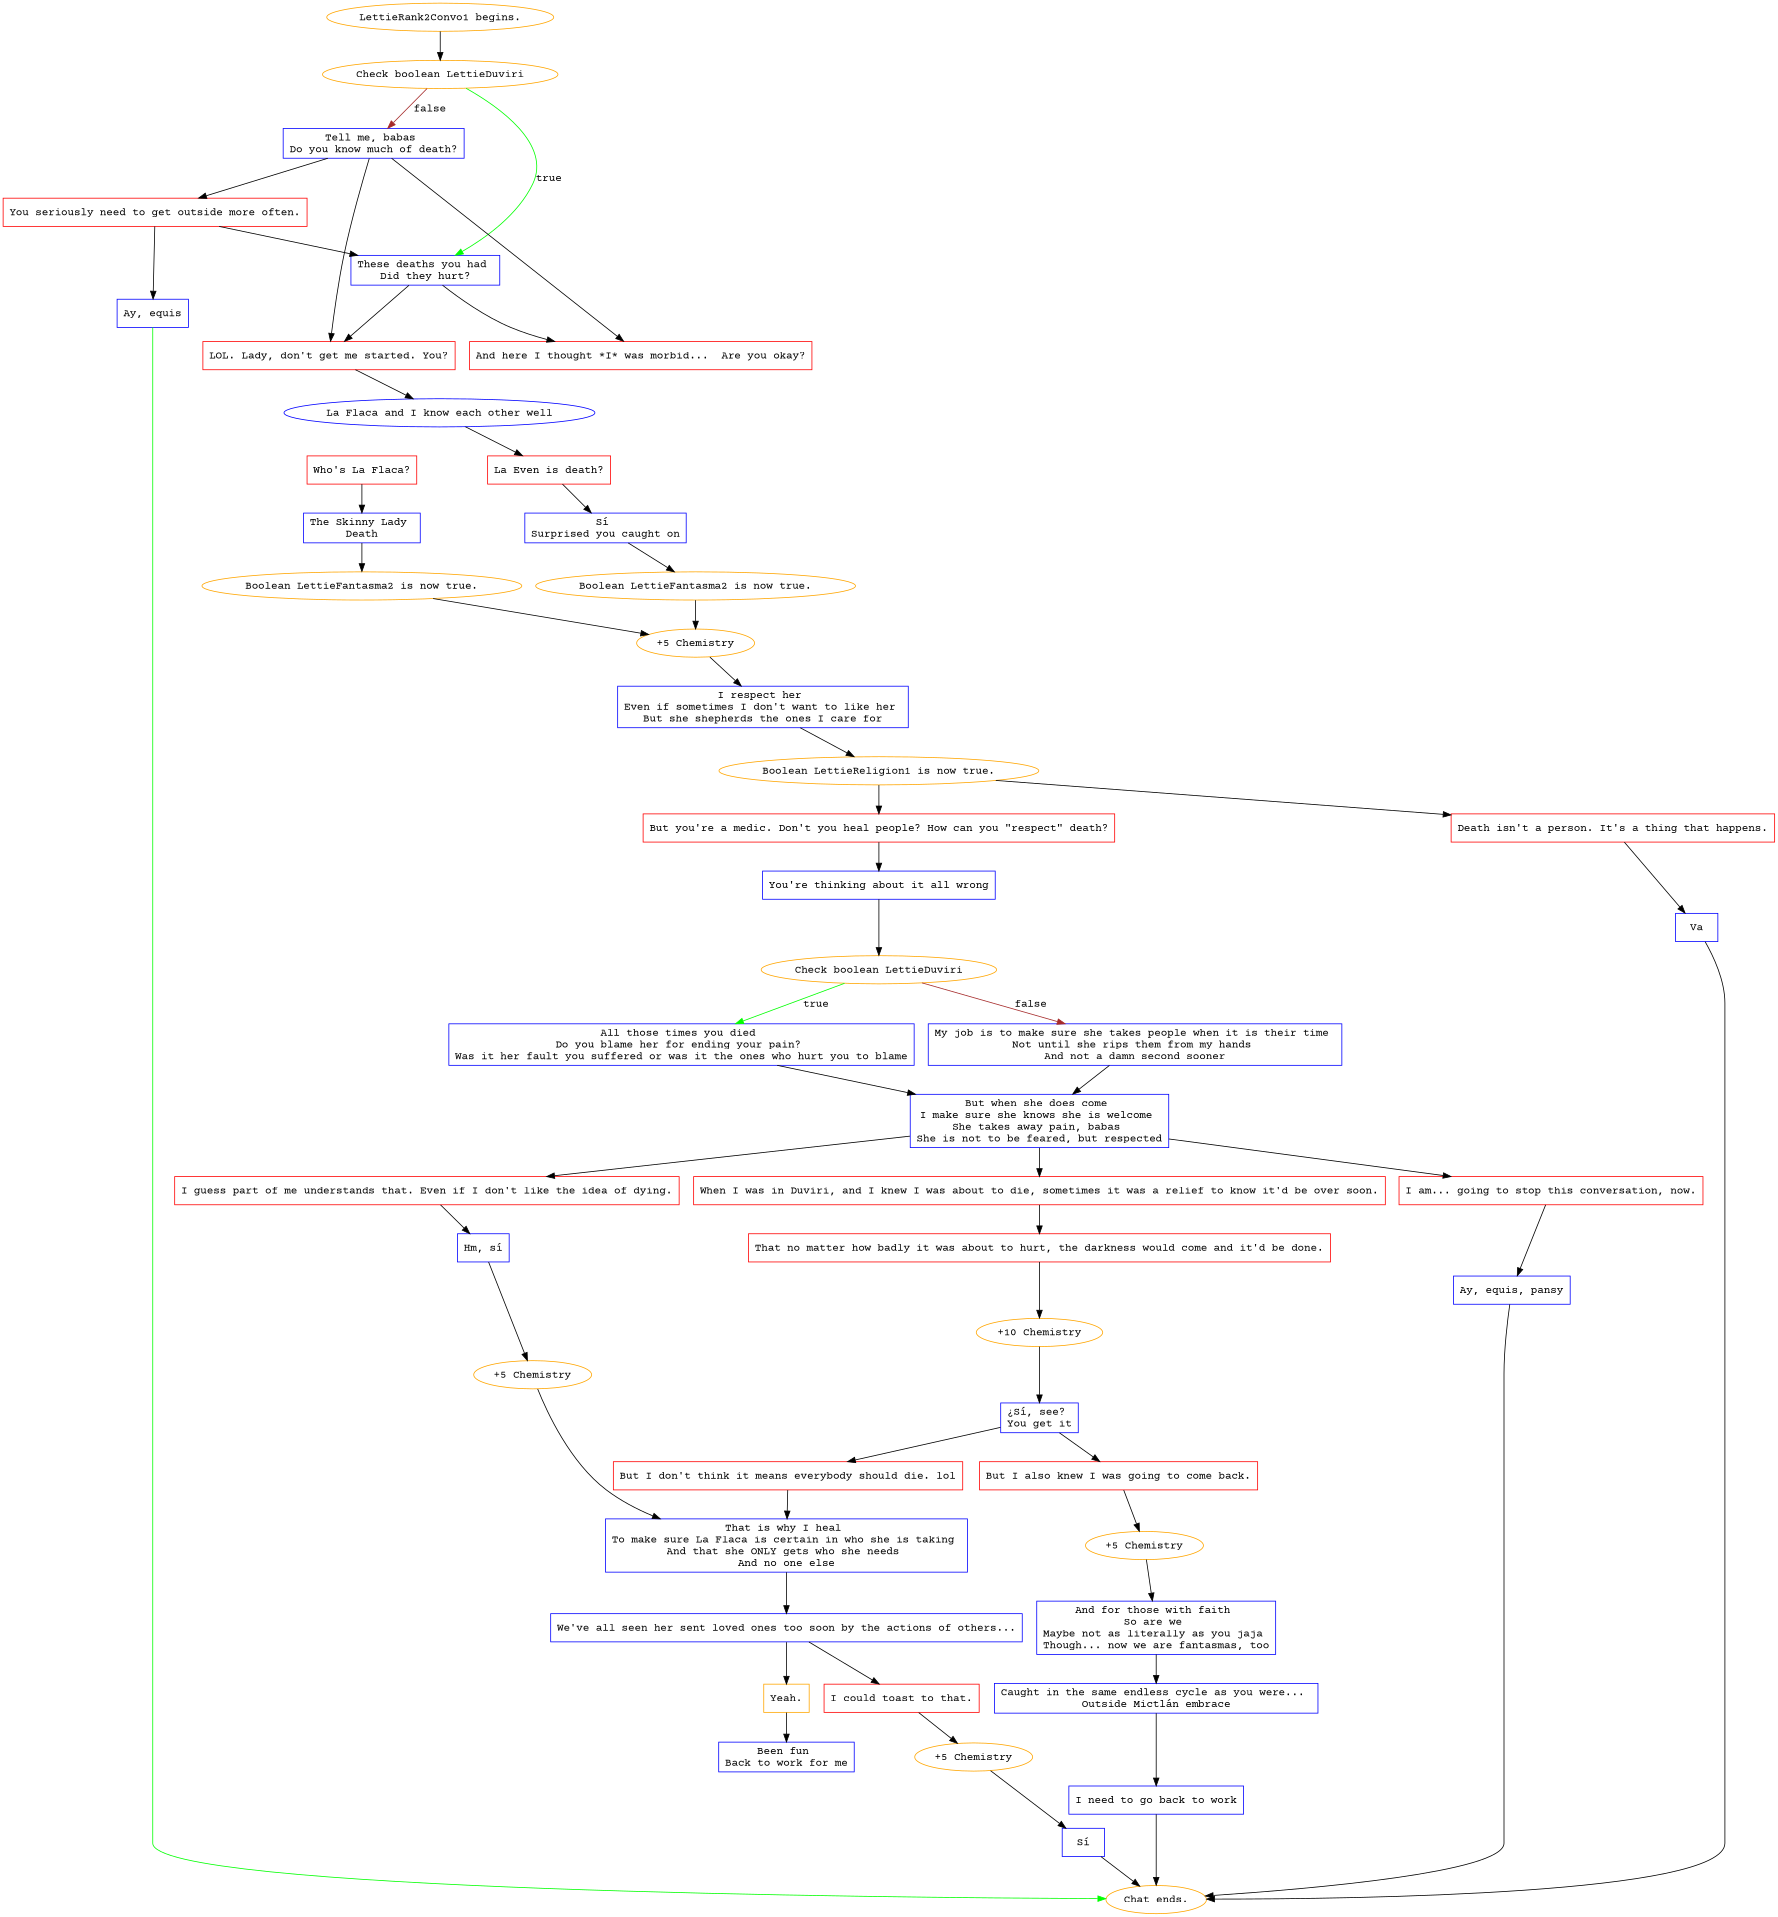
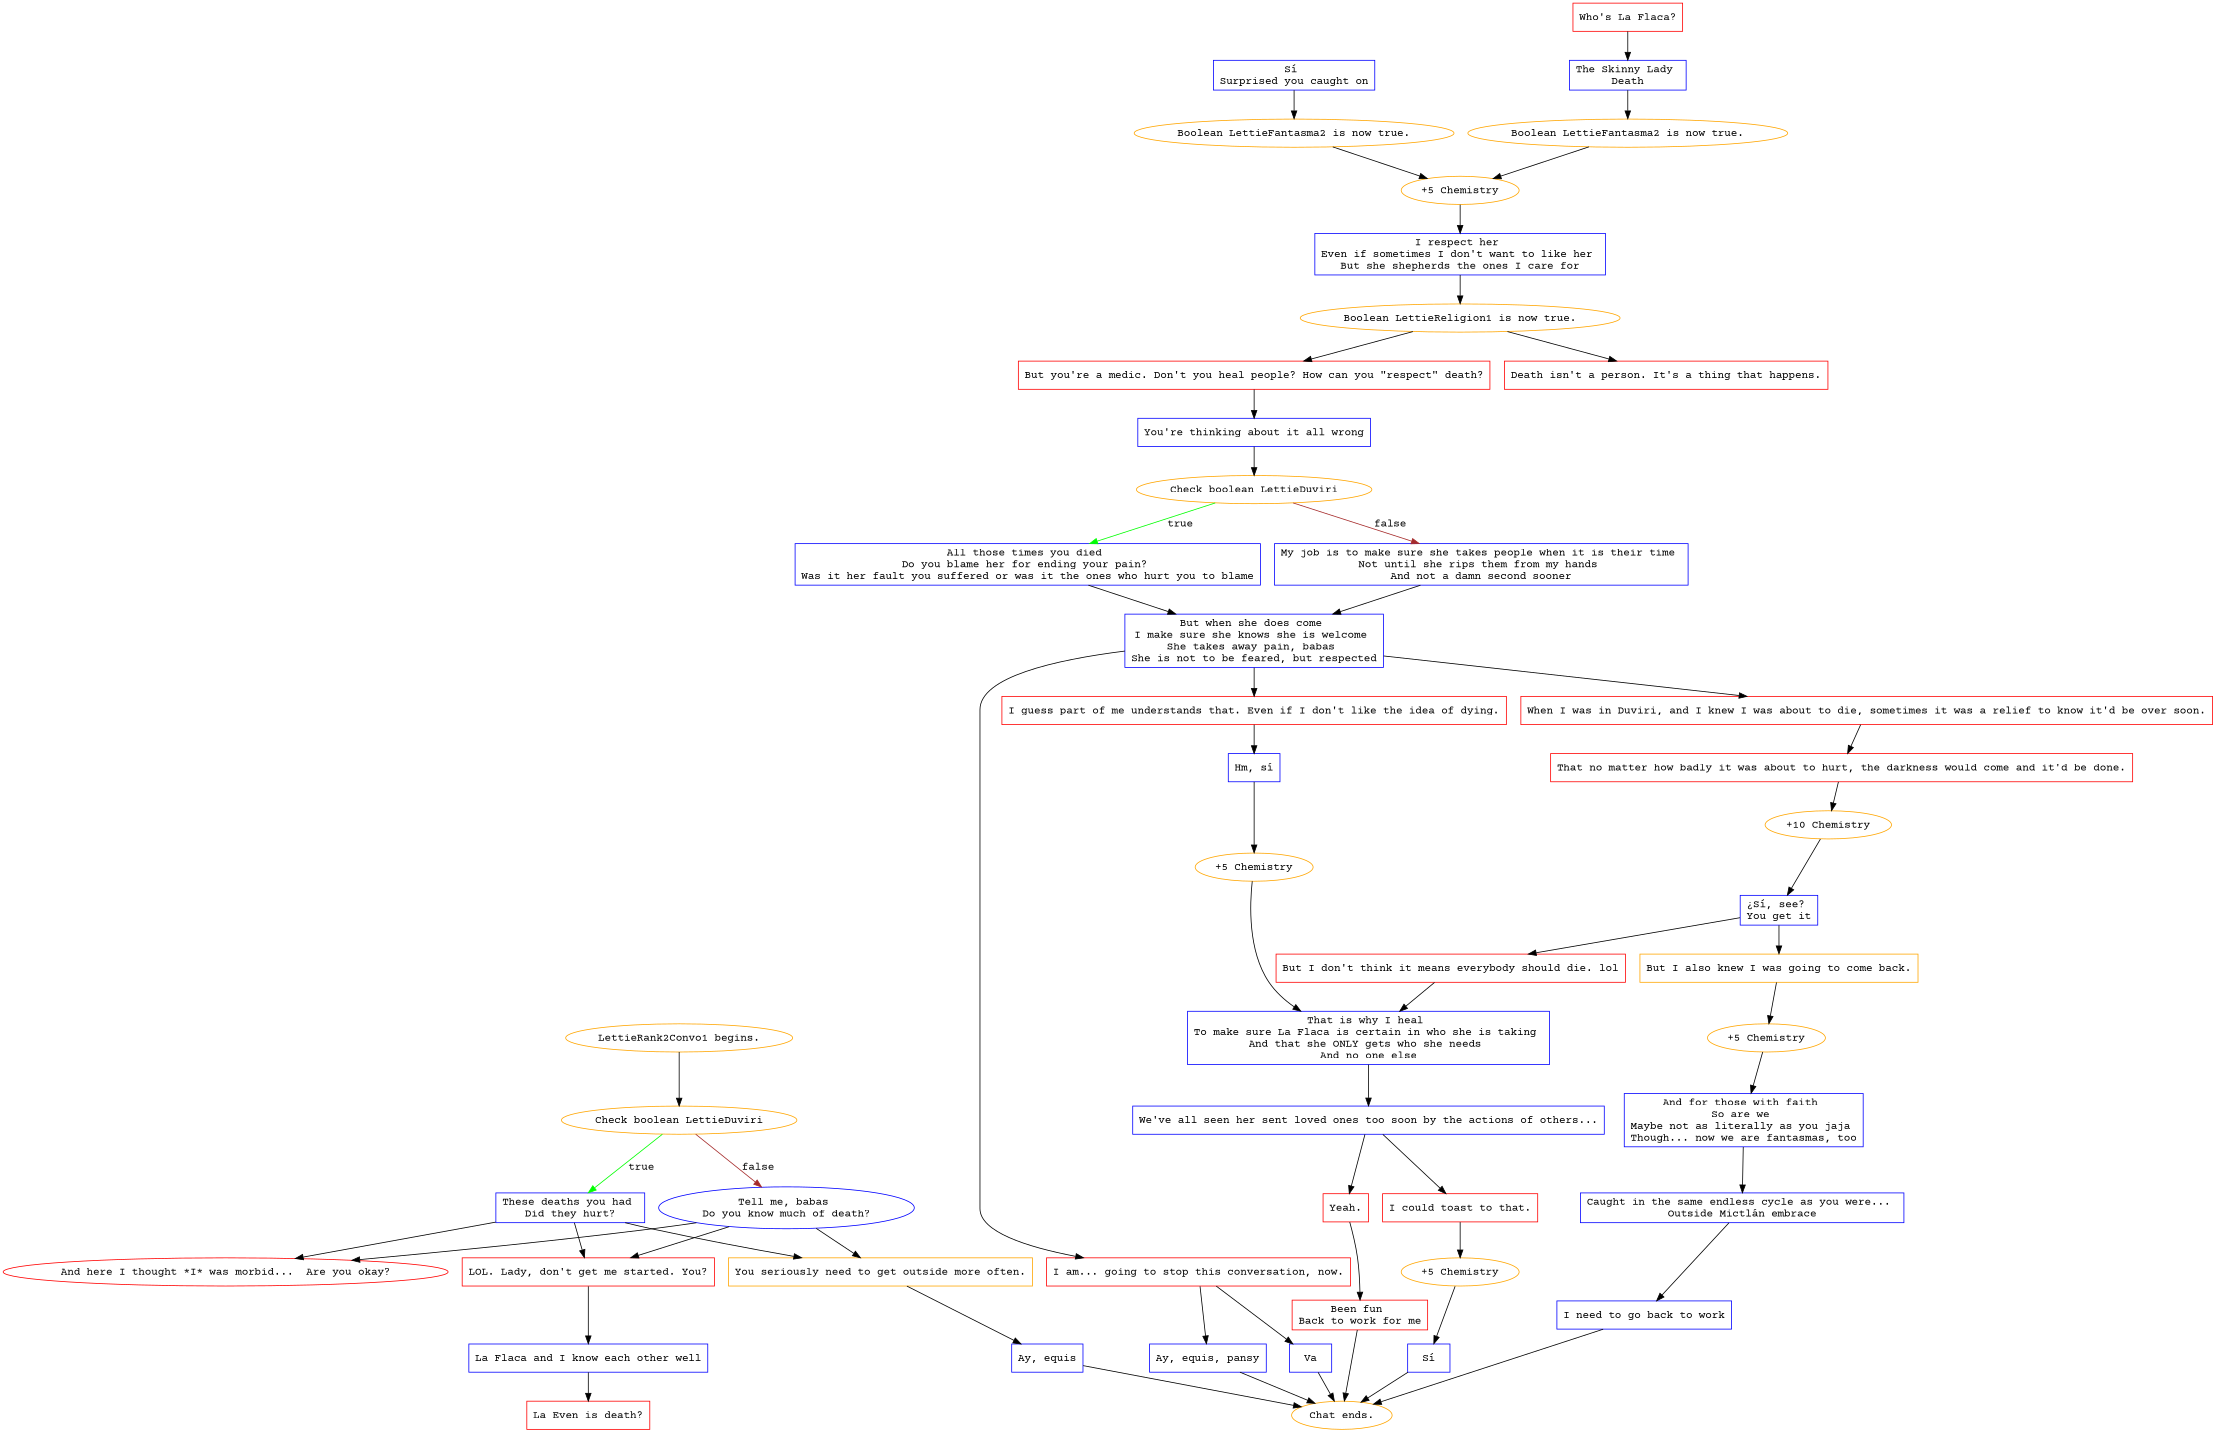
node "Tell me, babas Do you know much of death?": shape box -> ellipse
node "You seriously need to get outside more often.": color red -> orange
edge "You seriously need to get outside more often." -> "These deaths you had Did they hurt?": reversed
node "And here I thought *I* was morbid...  Are you okay?": shape box -> ellipse
node "La Flaca and I know each other well": shape ellipse -> box
edge "La Even is death?" -> "Sí Surprised you caught on": removed
edge "Death isn't a person. It's a thing that happens." -> "Va": now "I am... going to stop this conversation, now." -> "Va"
edge "Been fun Back to work for me" -> "Chat ends.": added
node "But I also knew I was going to come back.": color red -> orange
edge "Ay, equis" -> "Chat ends.": color green -> black
node "Yeah.": color orange -> red
node "Been fun Back to work for me": color blue -> red
